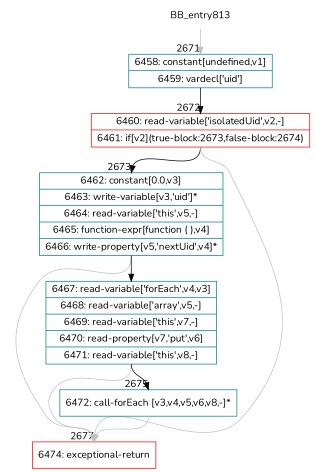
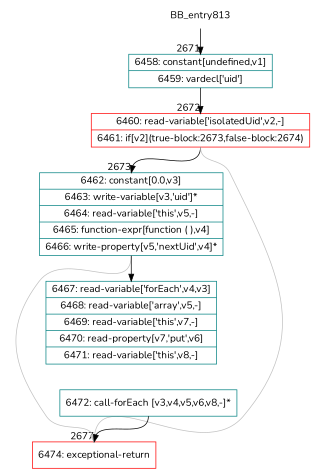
edge "BB_entry813" -> "6458: constant[undefined,v1]": color gray -> black
edge "6467: read-variable['forEach',v4,v3]" -> "6472: call-forEach [v3,v4,v5,v6,v8,-]*": removed
edge "6467: read-variable['forEach',v4,v3]" -> "6474: exceptional-return": removed
edge "6472: call-forEach [v3,v4,v5,v6,v8,-]*" -> "6474: exceptional-return": color gray -> black
